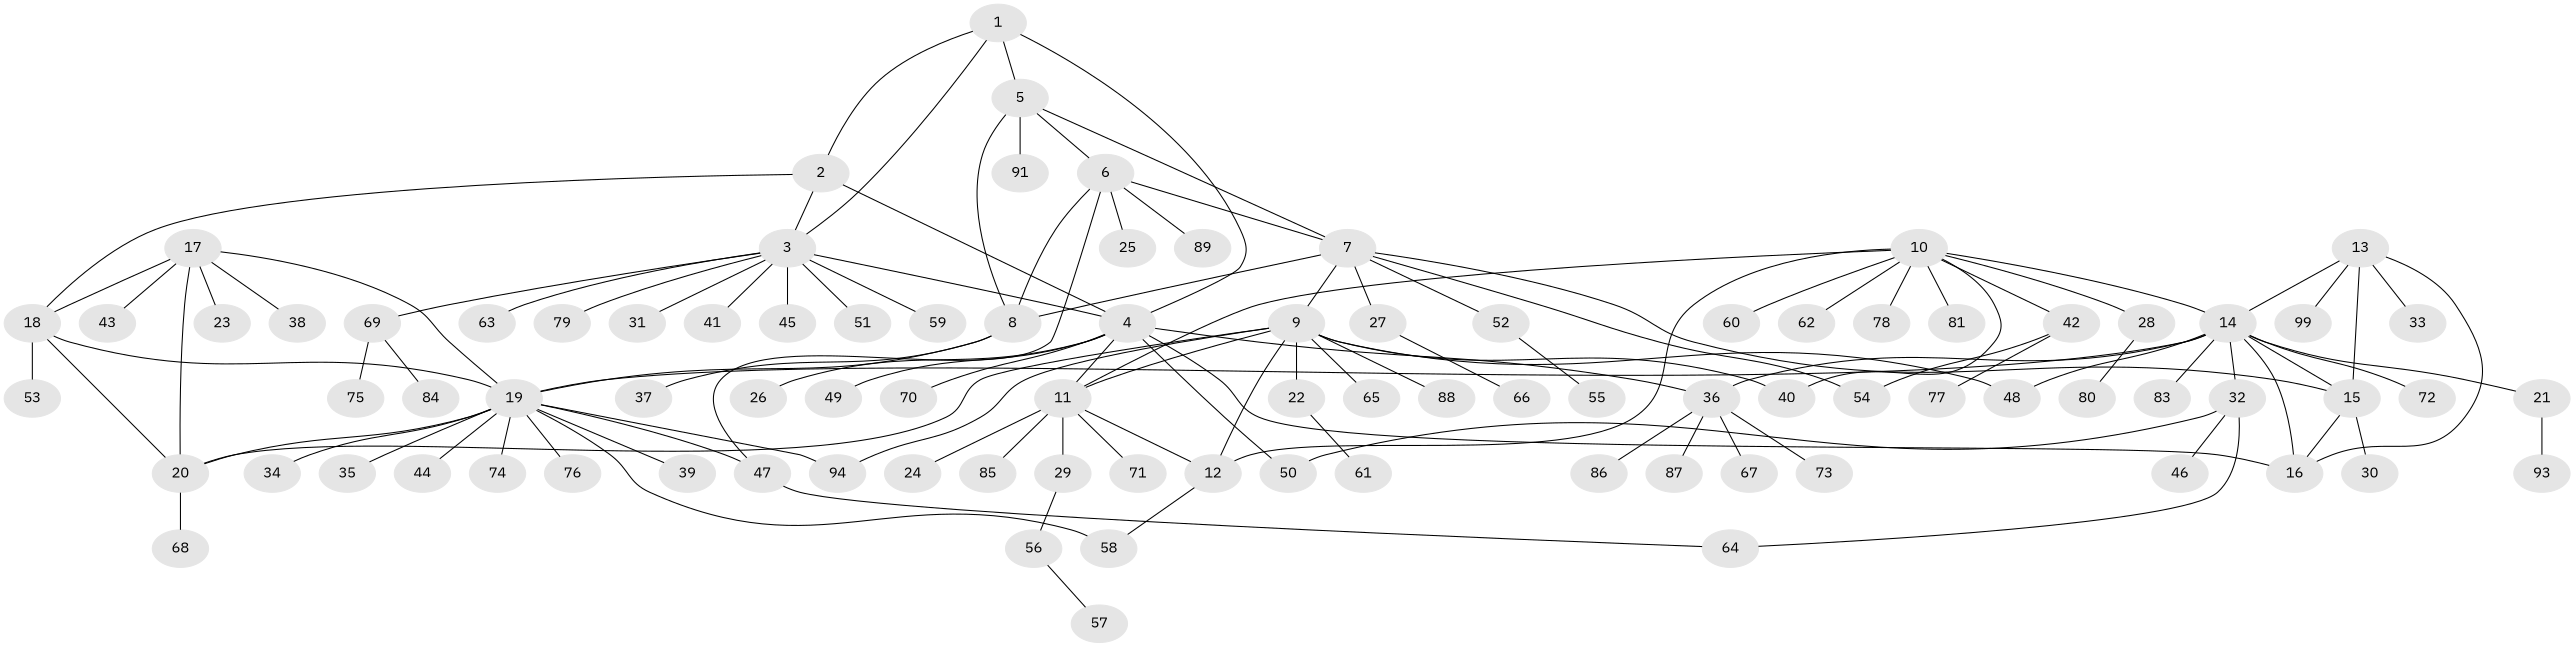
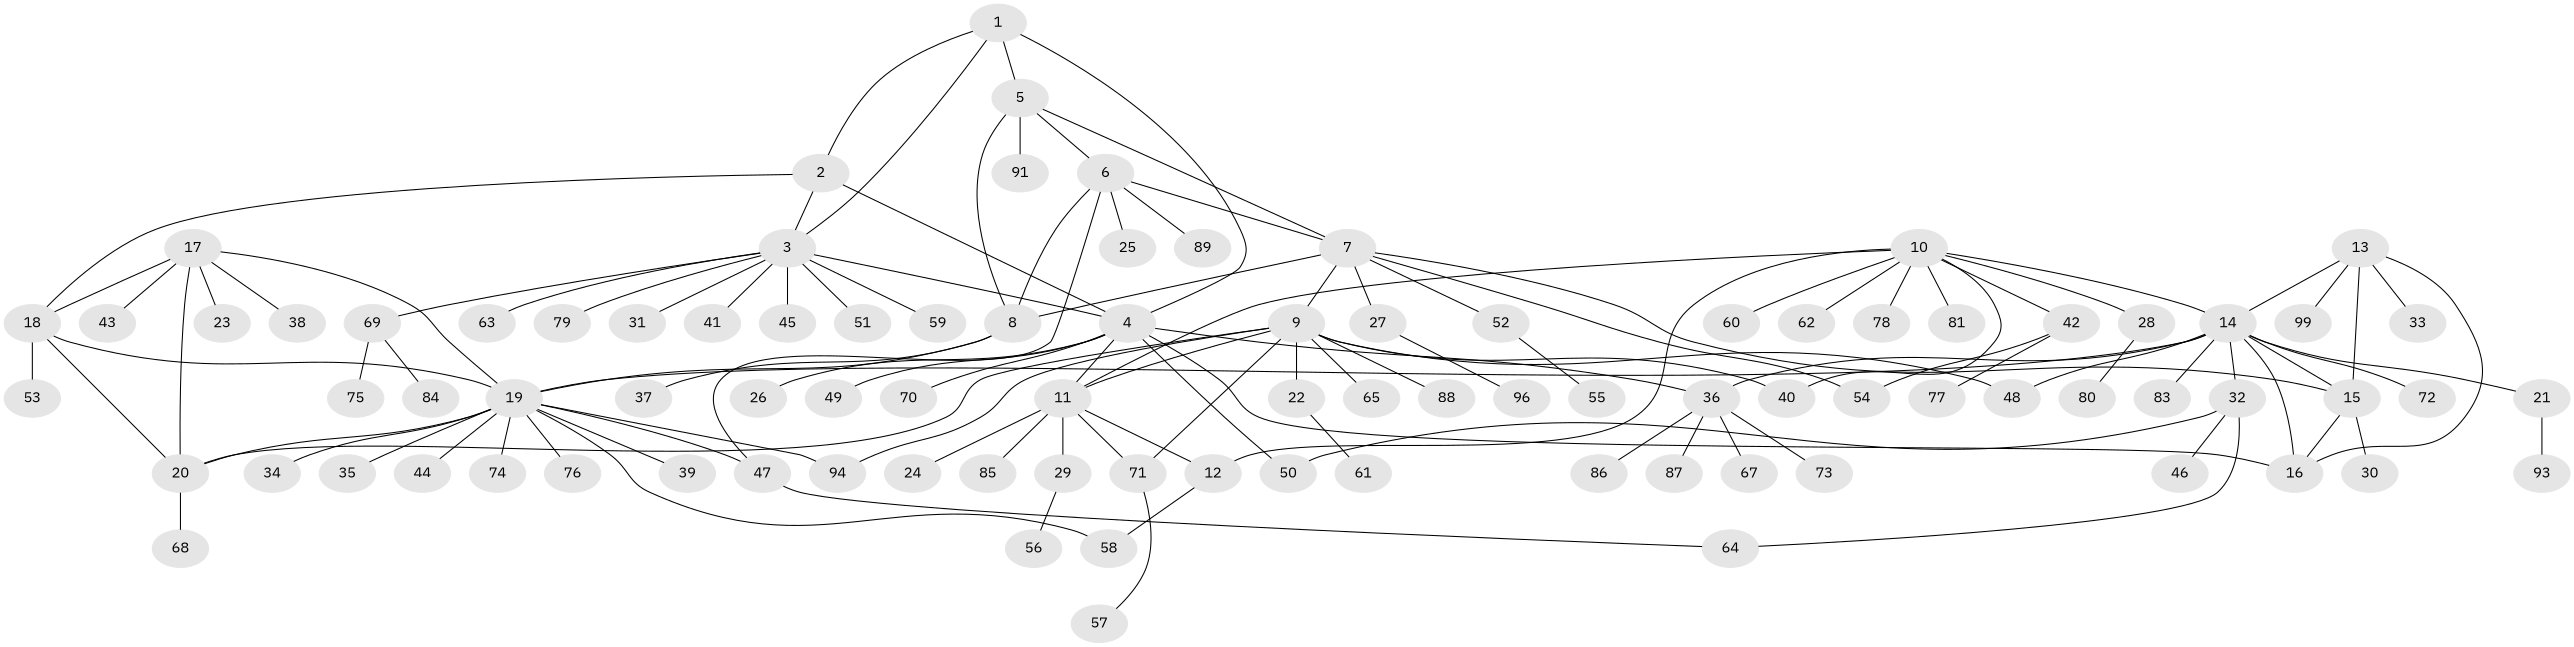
edge "9" -- "12": now "9" -- "71"
node "66": label "66" -> "96"
edge "56" -- "57": now "71" -- "57"
